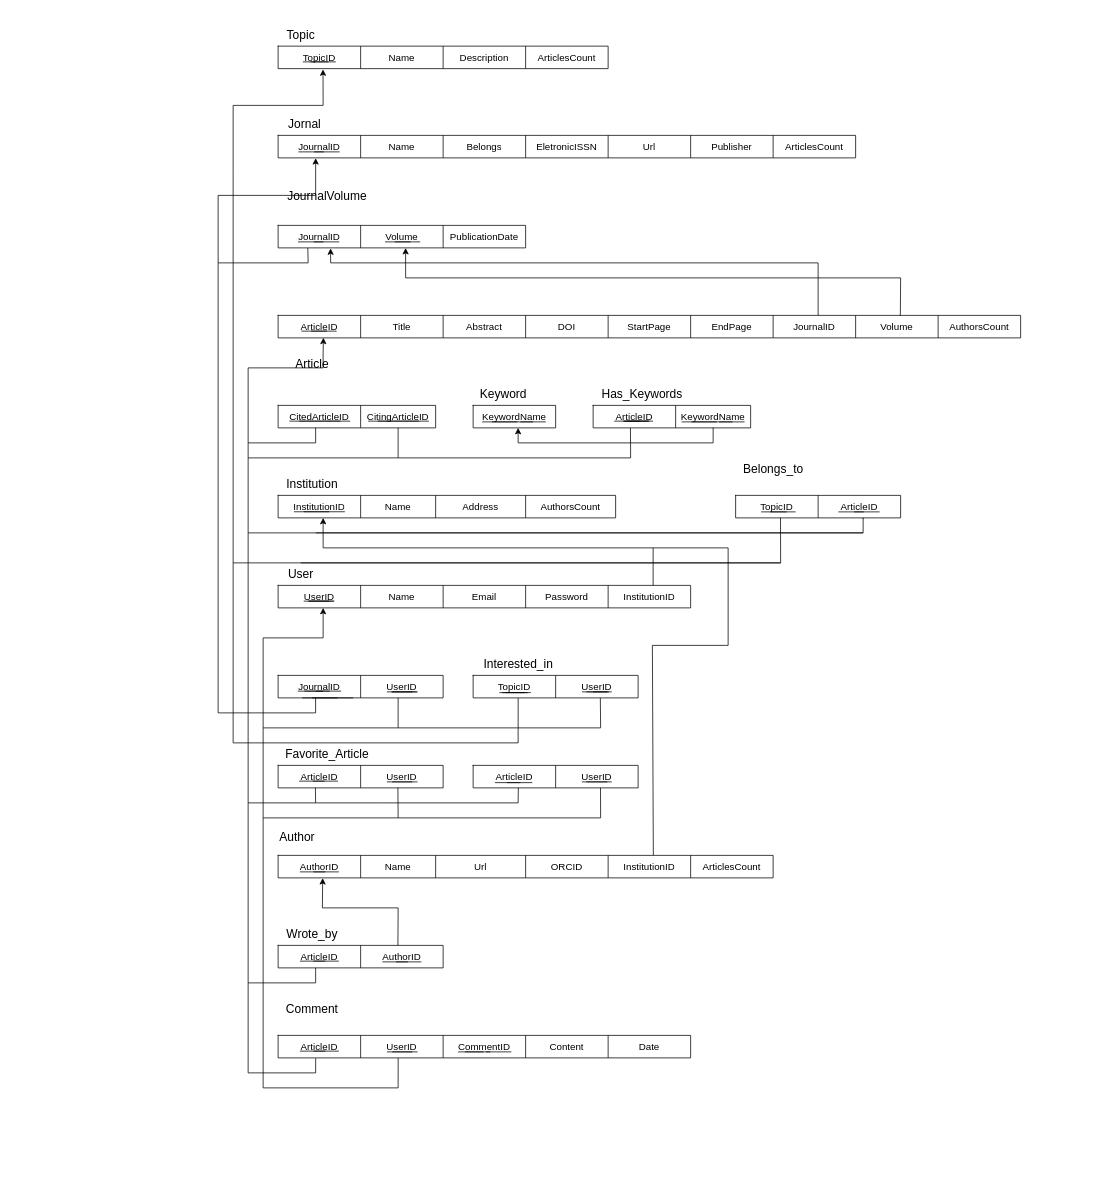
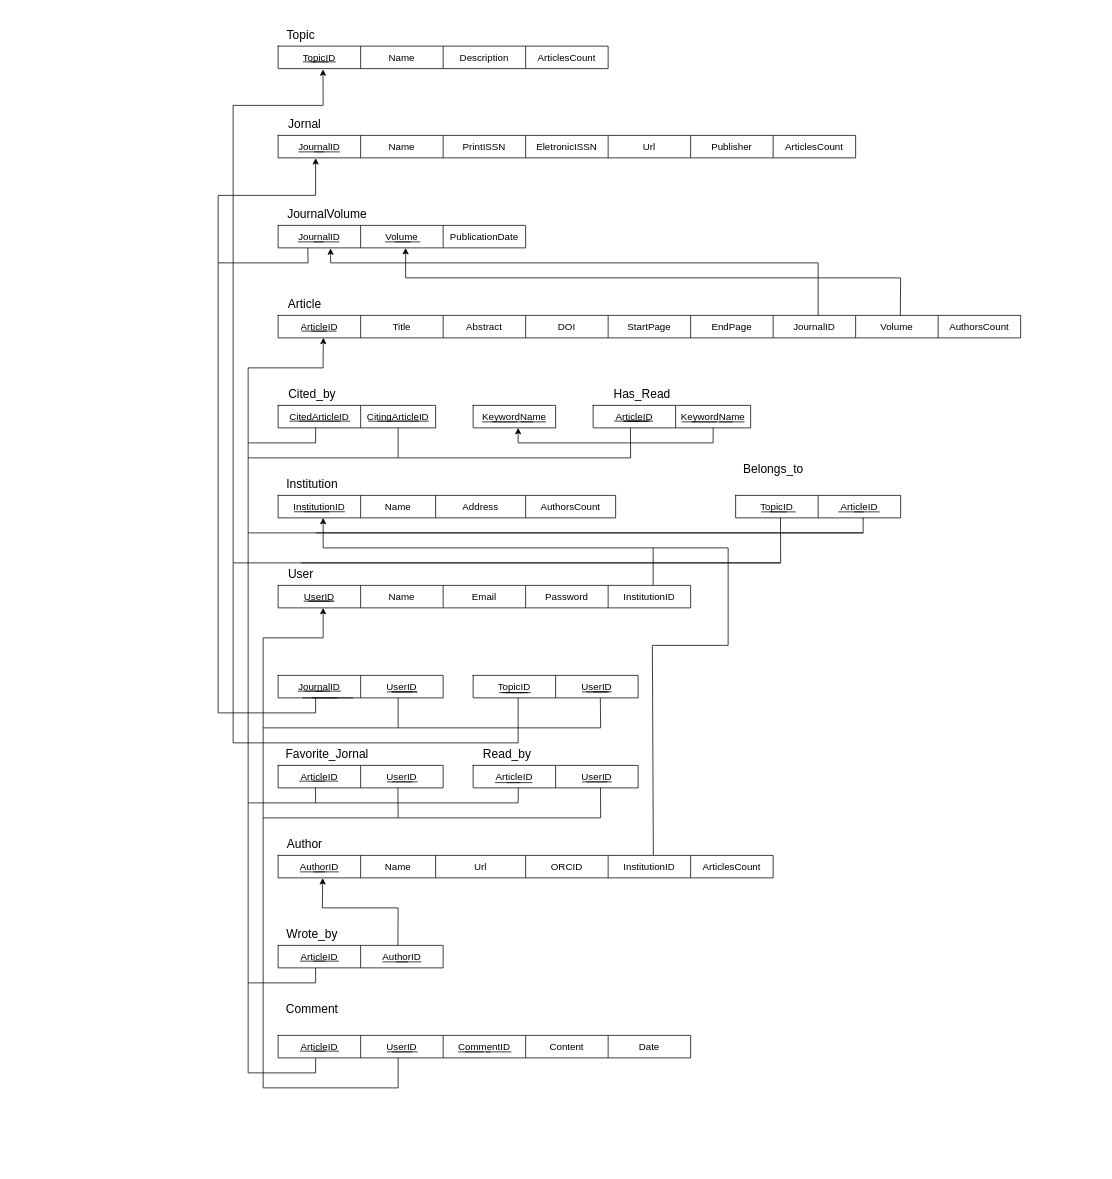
node "Belongs": label "Belongs" -> "PrintISSN"
node "JournalVolume": moved (327, 195) -> (327, 214)
node "Article": moved (312, 364) -> (304, 304)
node "Cited_by": added
node "Keyword": removed
node "Has_Keywords": label "Has_Keywords" -> "Has_Read"
node "Interested_in": removed
node "Favorite_Article": label "Favorite_Article" -> "Favorite_Jornal"
node "Read_by": added
node "Author": moved (297, 837) -> (304, 844)
